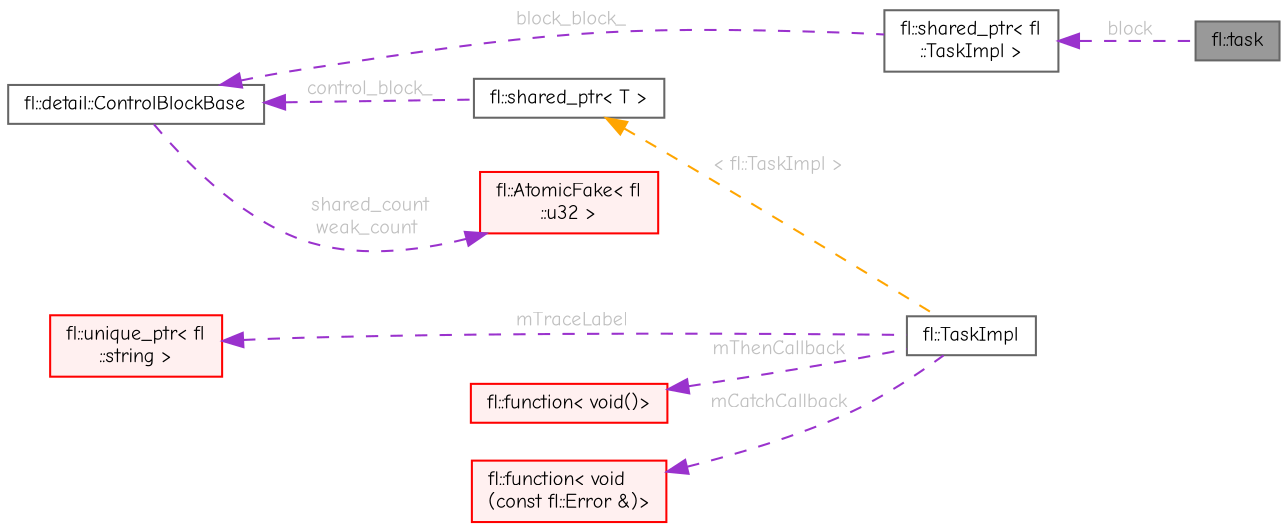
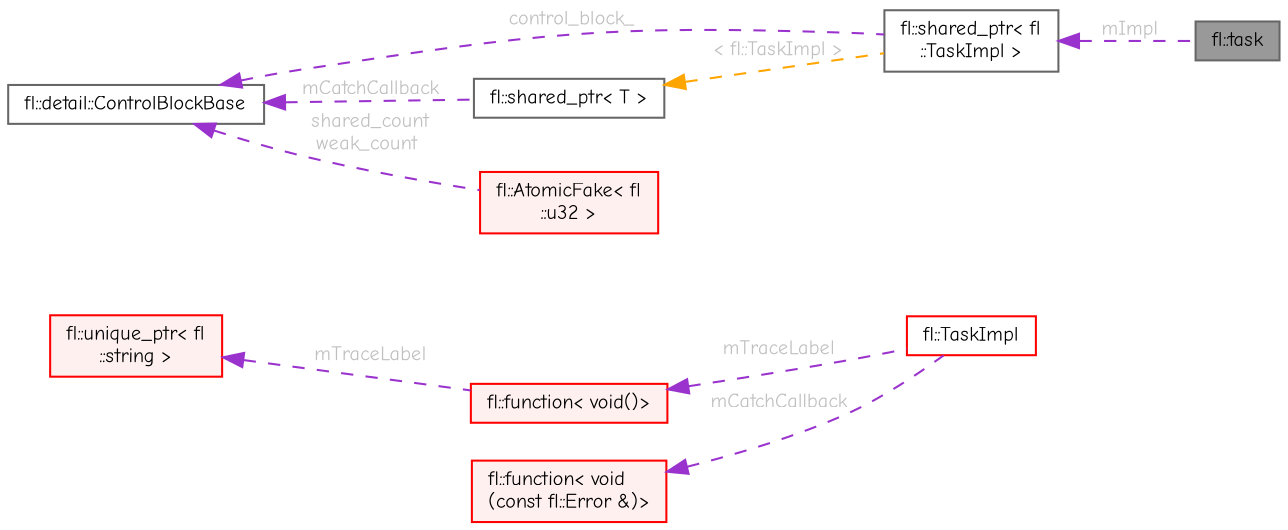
edge "fl::shared_ptr< fl ::TaskImpl >" -> "fl::detail::ControlBlockBase": label " block_block_" -> " control_block_"
edge "fl::task" -> "fl::shared_ptr< fl ::TaskImpl >": label " block" -> " mImpl"
edge "fl::shared_ptr< T >" -> "fl::detail::ControlBlockBase": label " control_block_" -> " mCatchCallback"
edge "fl::TaskImpl" -> "fl::shared_ptr< T >": now "fl::shared_ptr< fl ::TaskImpl >" -> "fl::shared_ptr< T >"
edge "fl::detail::ControlBlockBase" -> "fl::AtomicFake< fl ::u32 >": reversed
edge "fl::TaskImpl" -> "fl::unique_ptr< fl ::string >": now "fl::function< void()>" -> "fl::unique_ptr< fl ::string >"
node "fl::TaskImpl": color gray40 -> red
edge "fl::TaskImpl" -> "fl::function< void()>": label " mThenCallback" -> " mTraceLabel"
